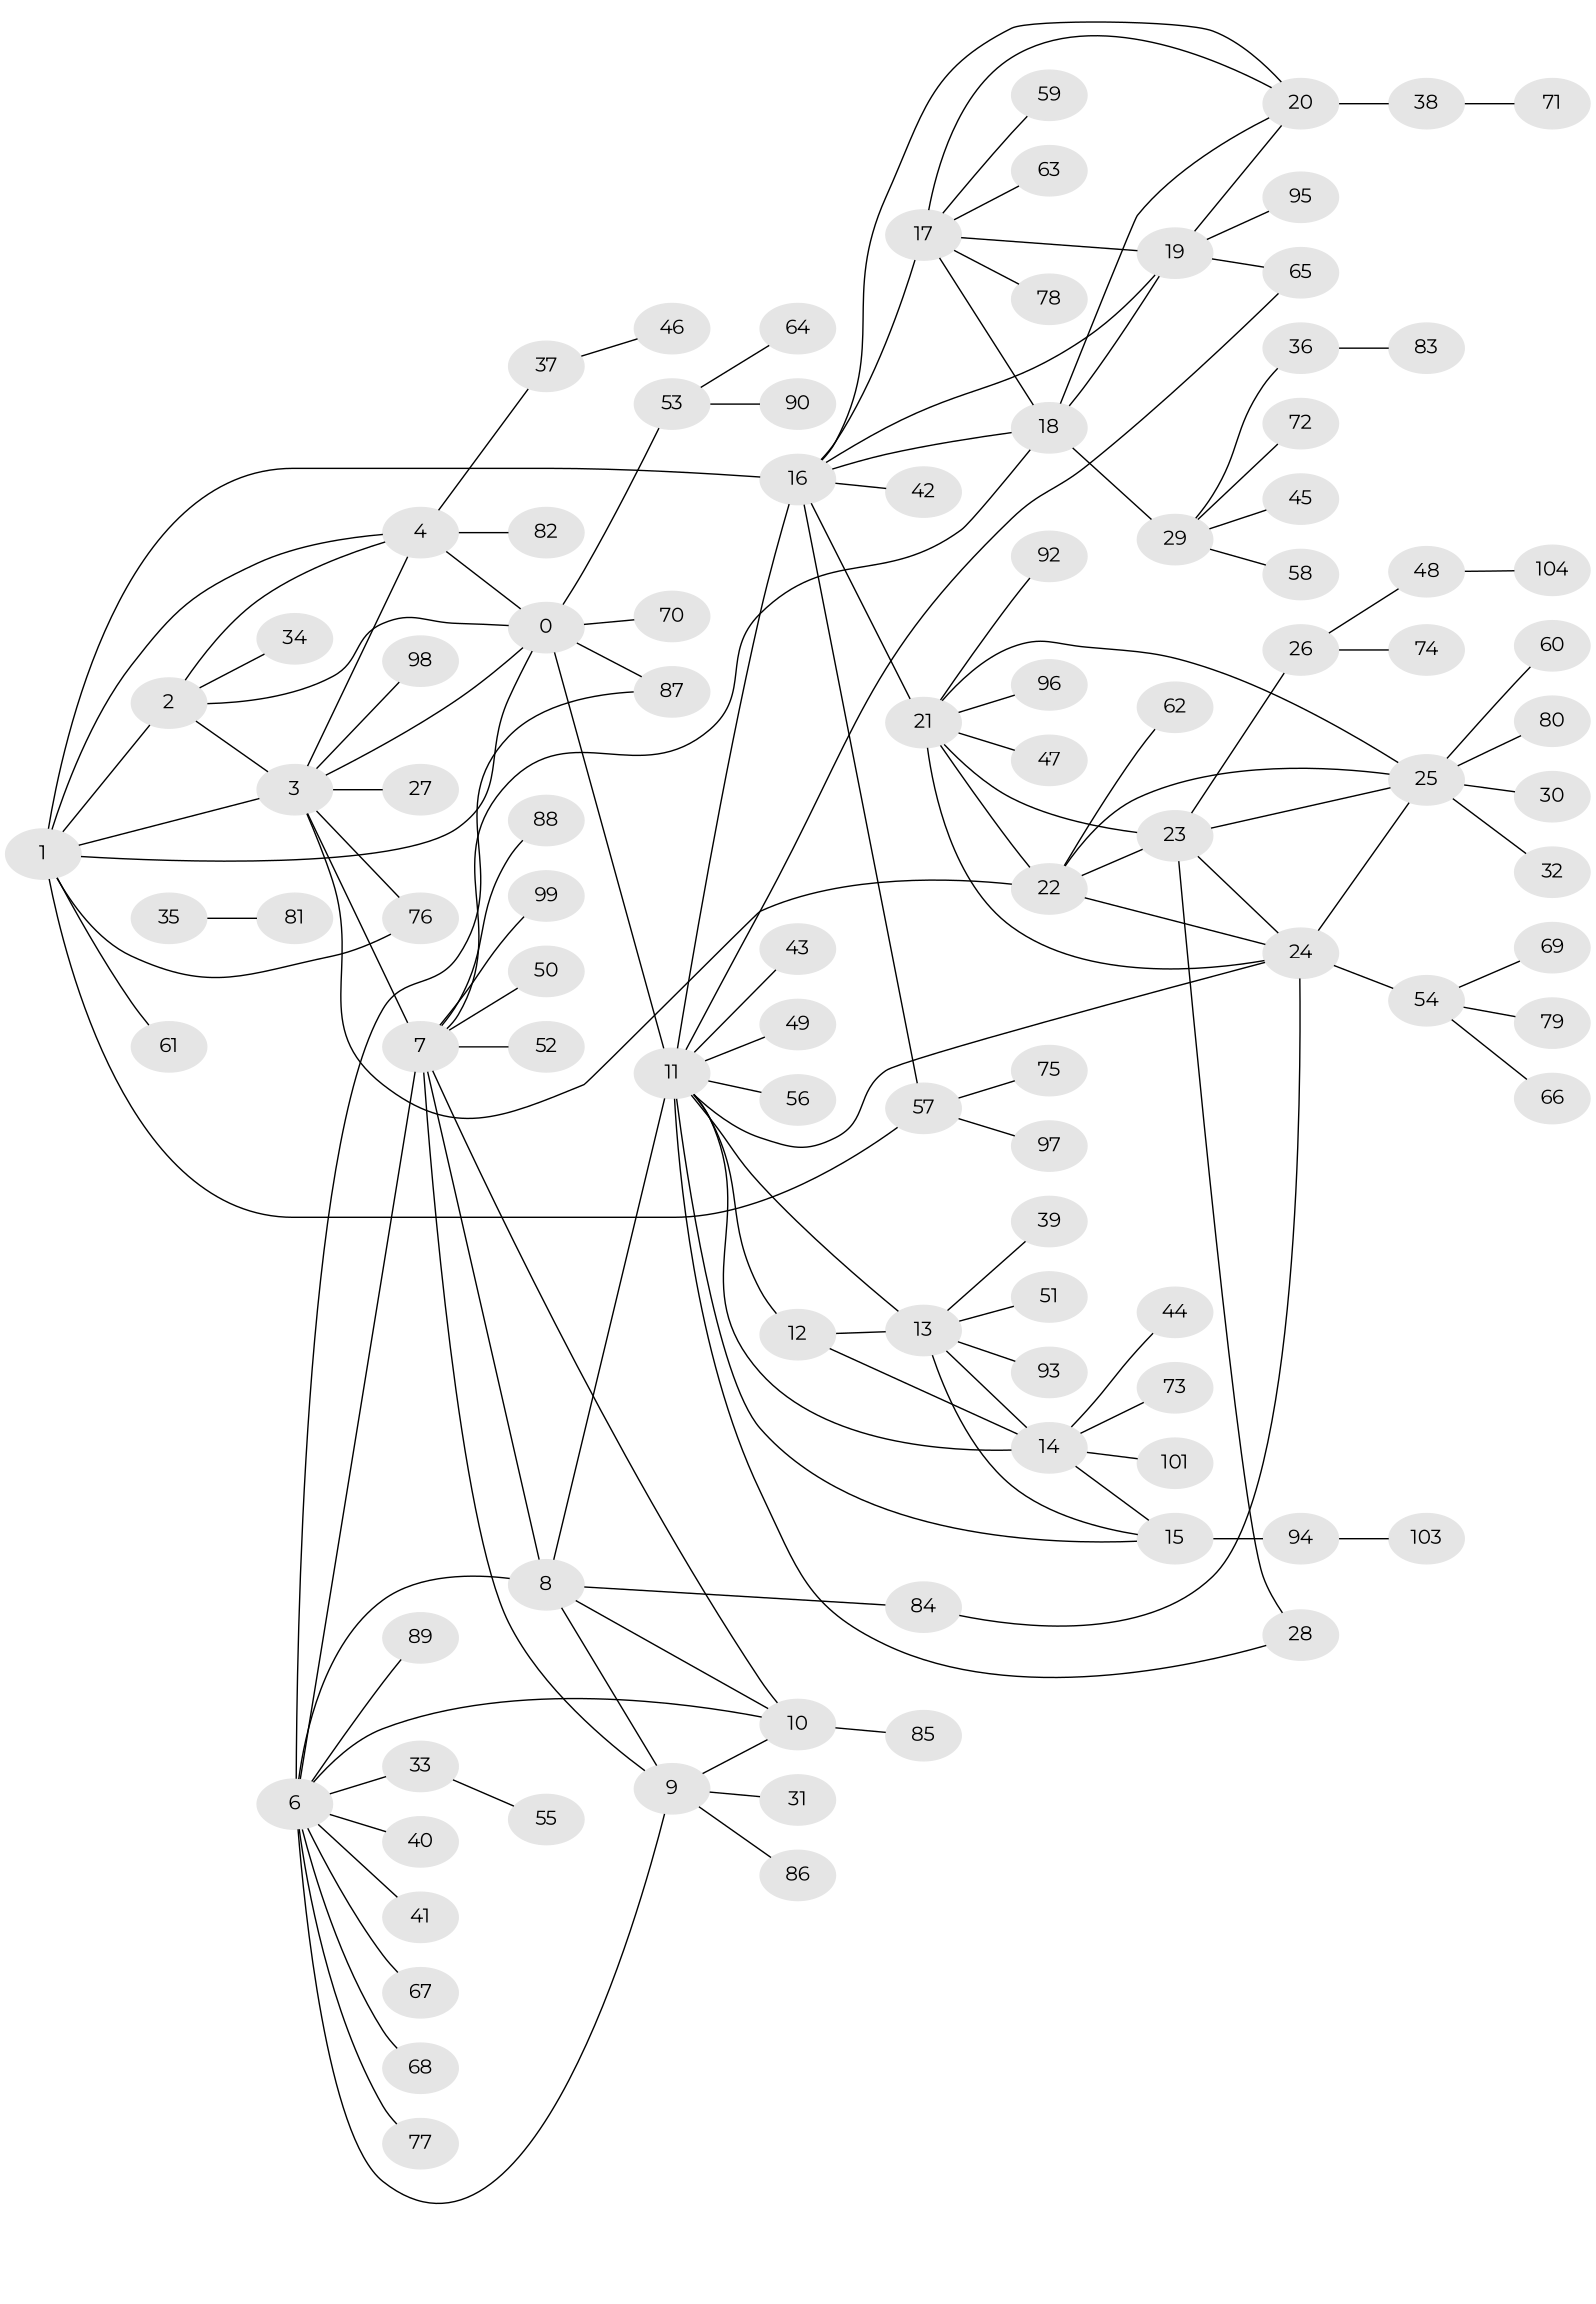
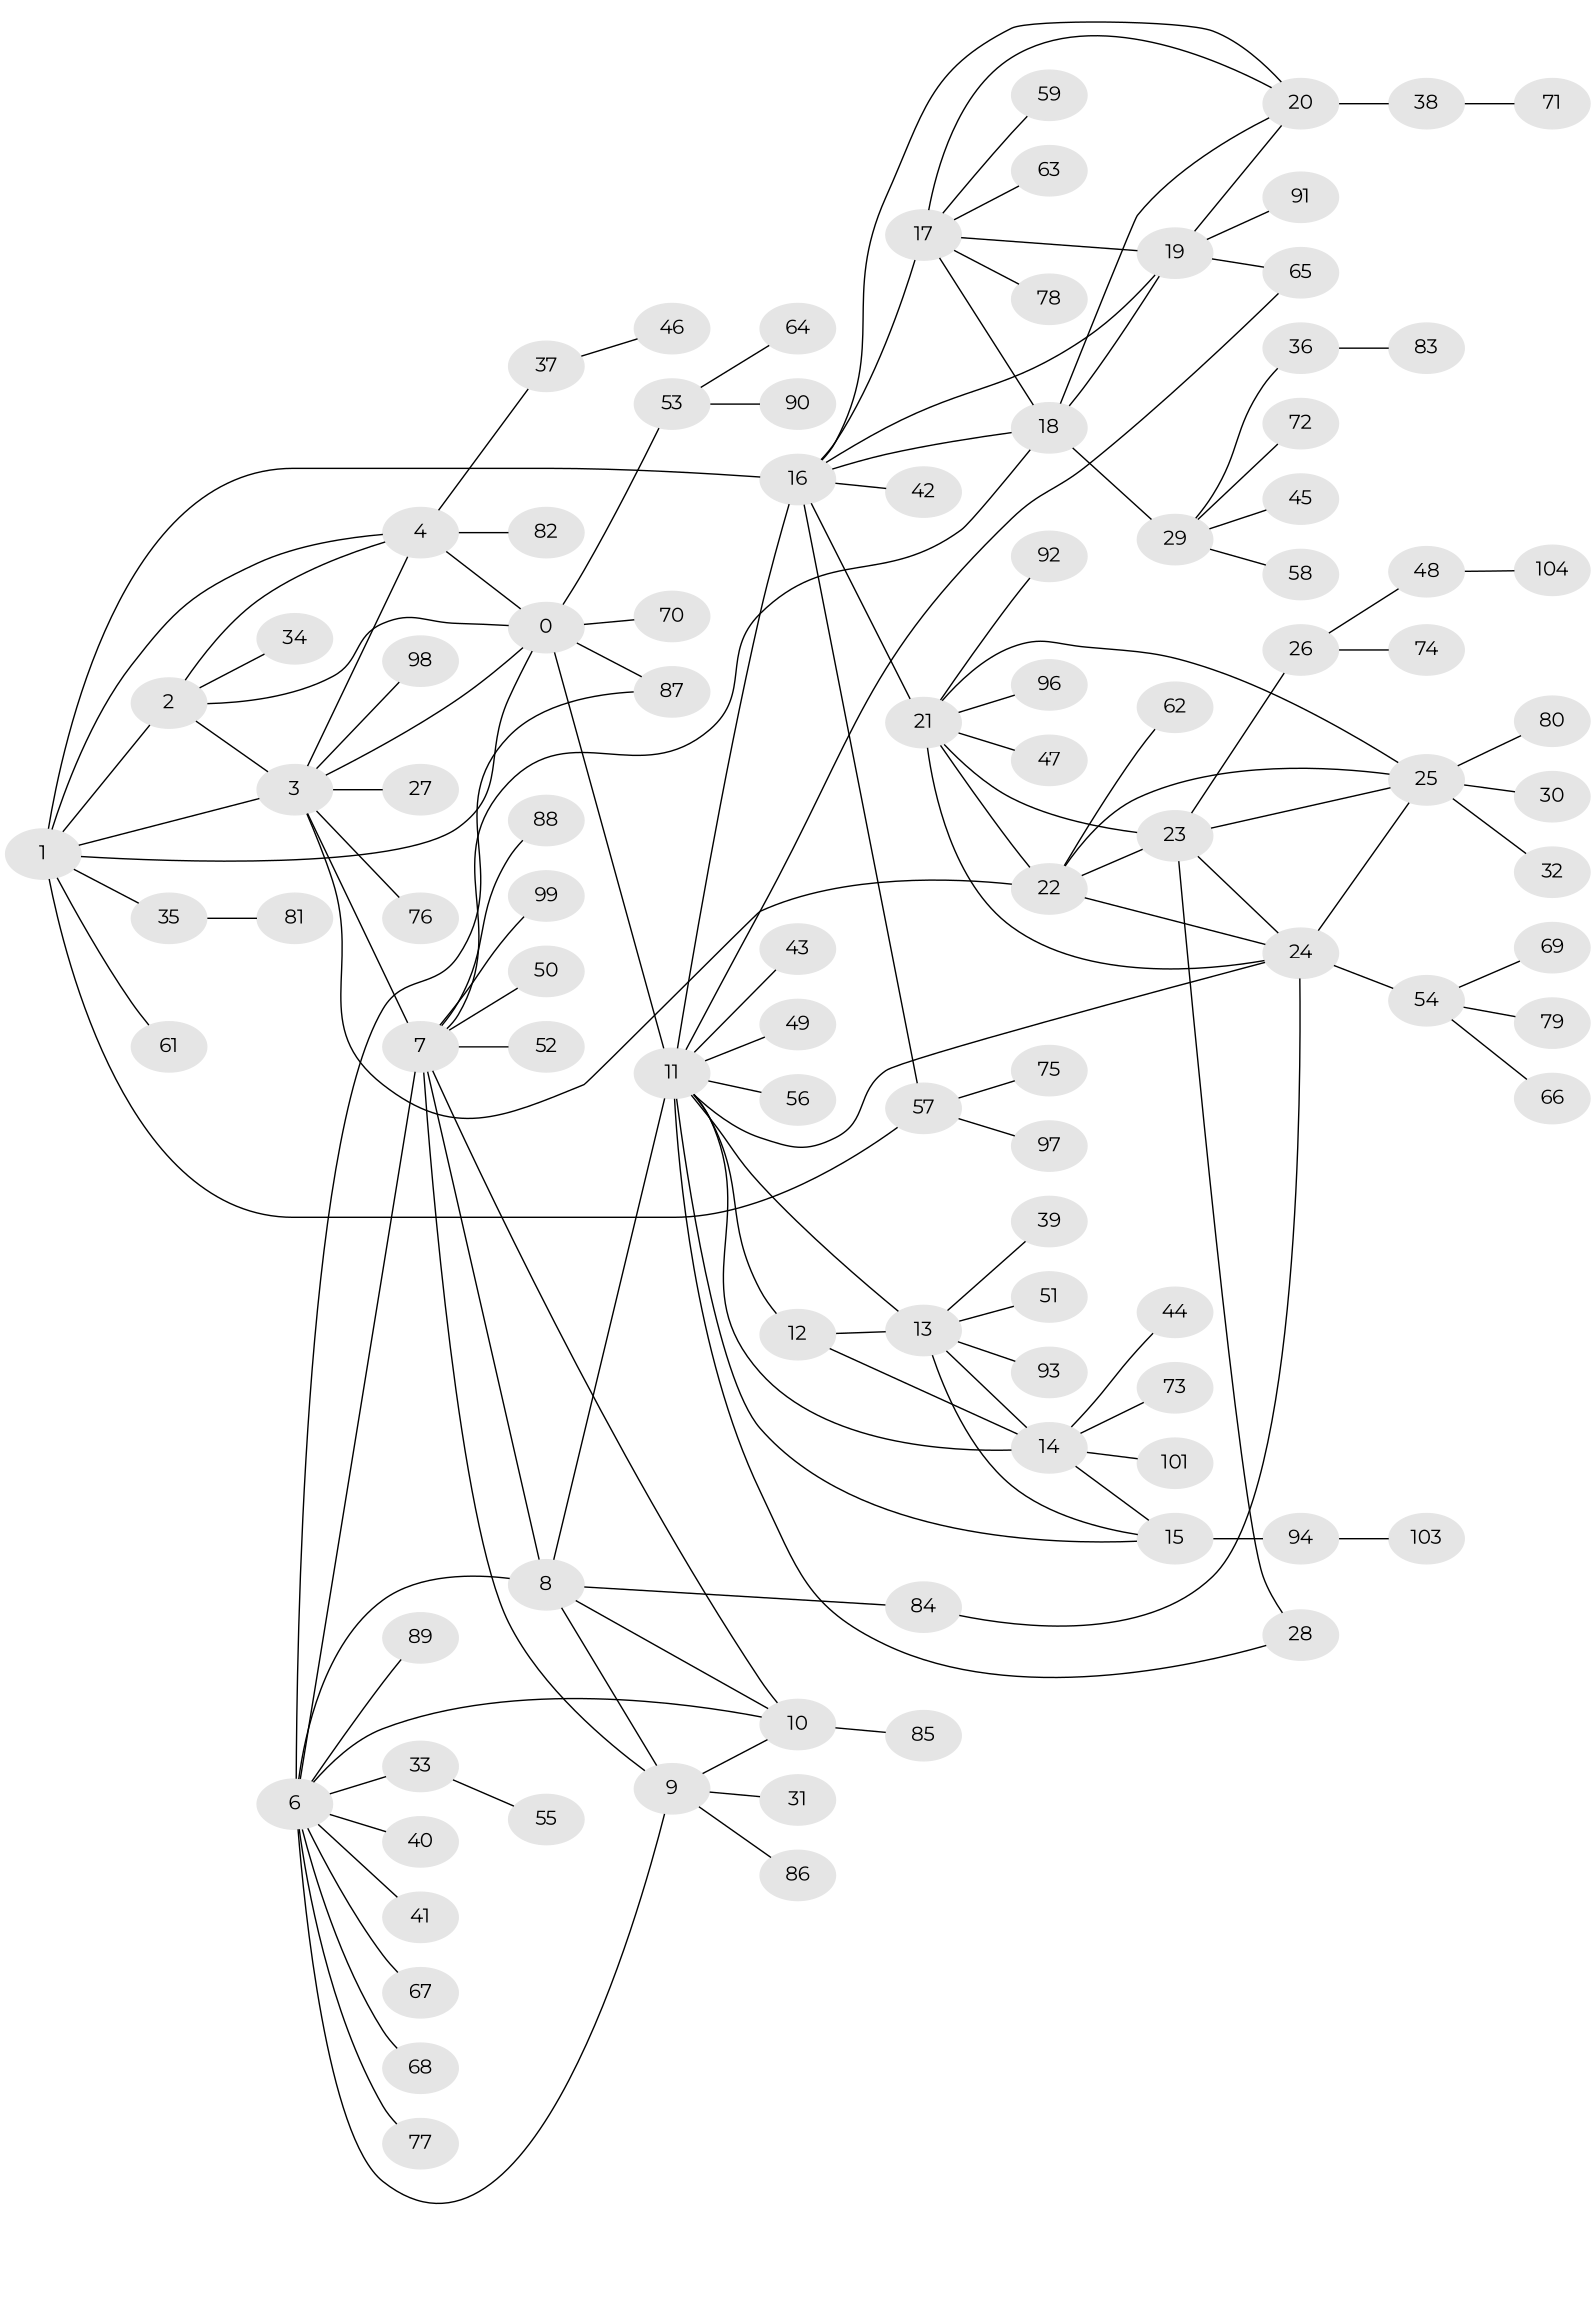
node "95": label "95" -> "91"
node "60": removed
edge "1" -- "76": now "1" -- "35"
